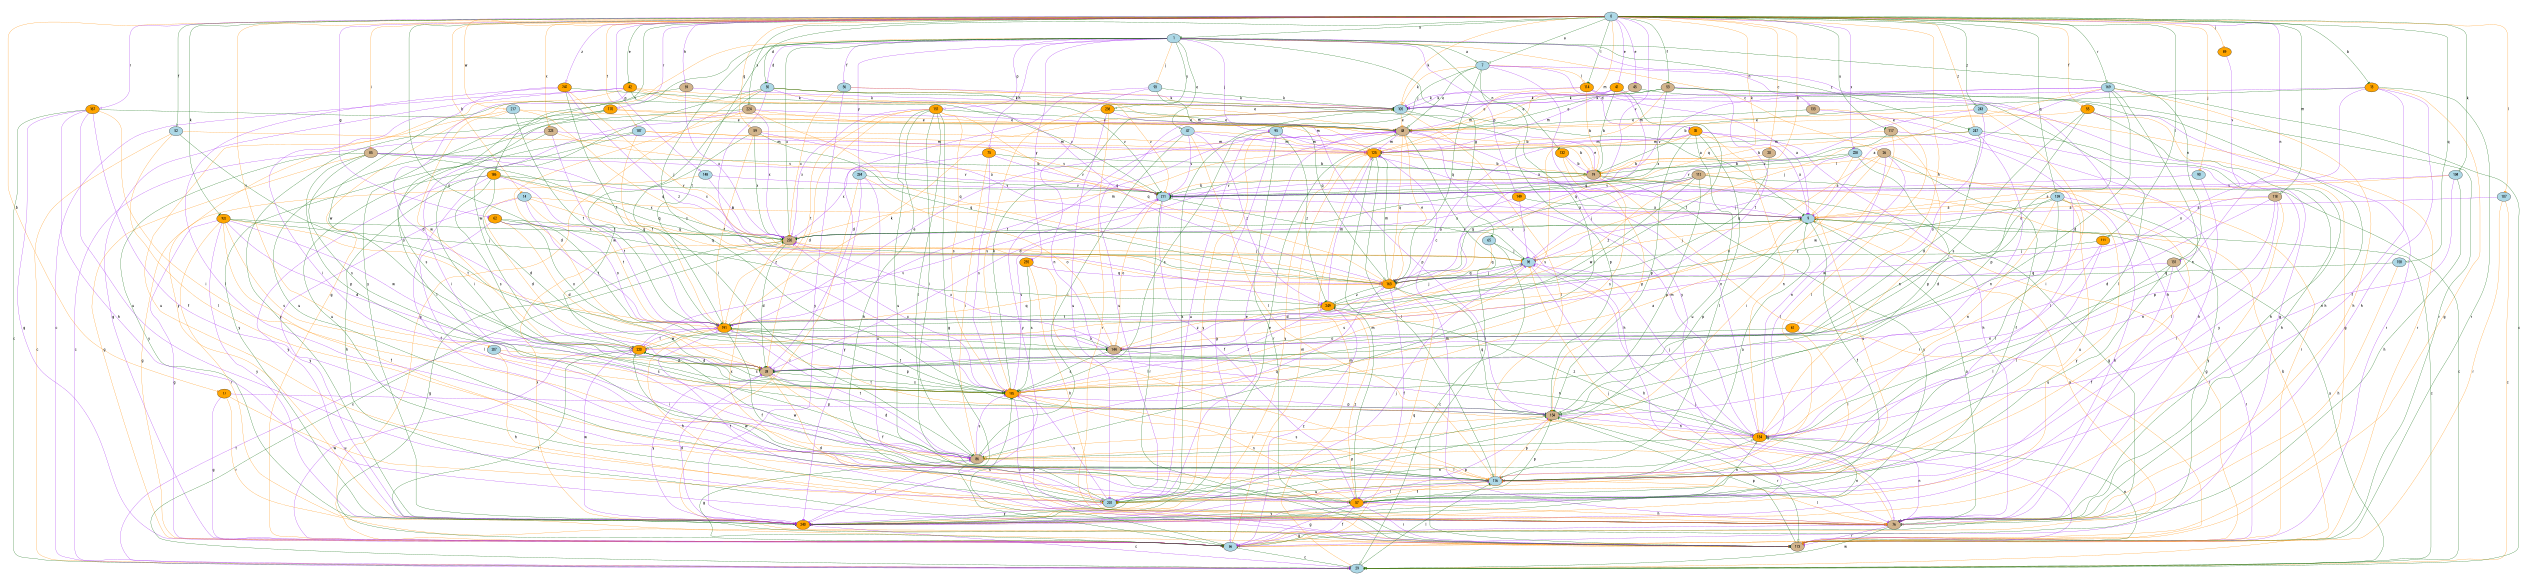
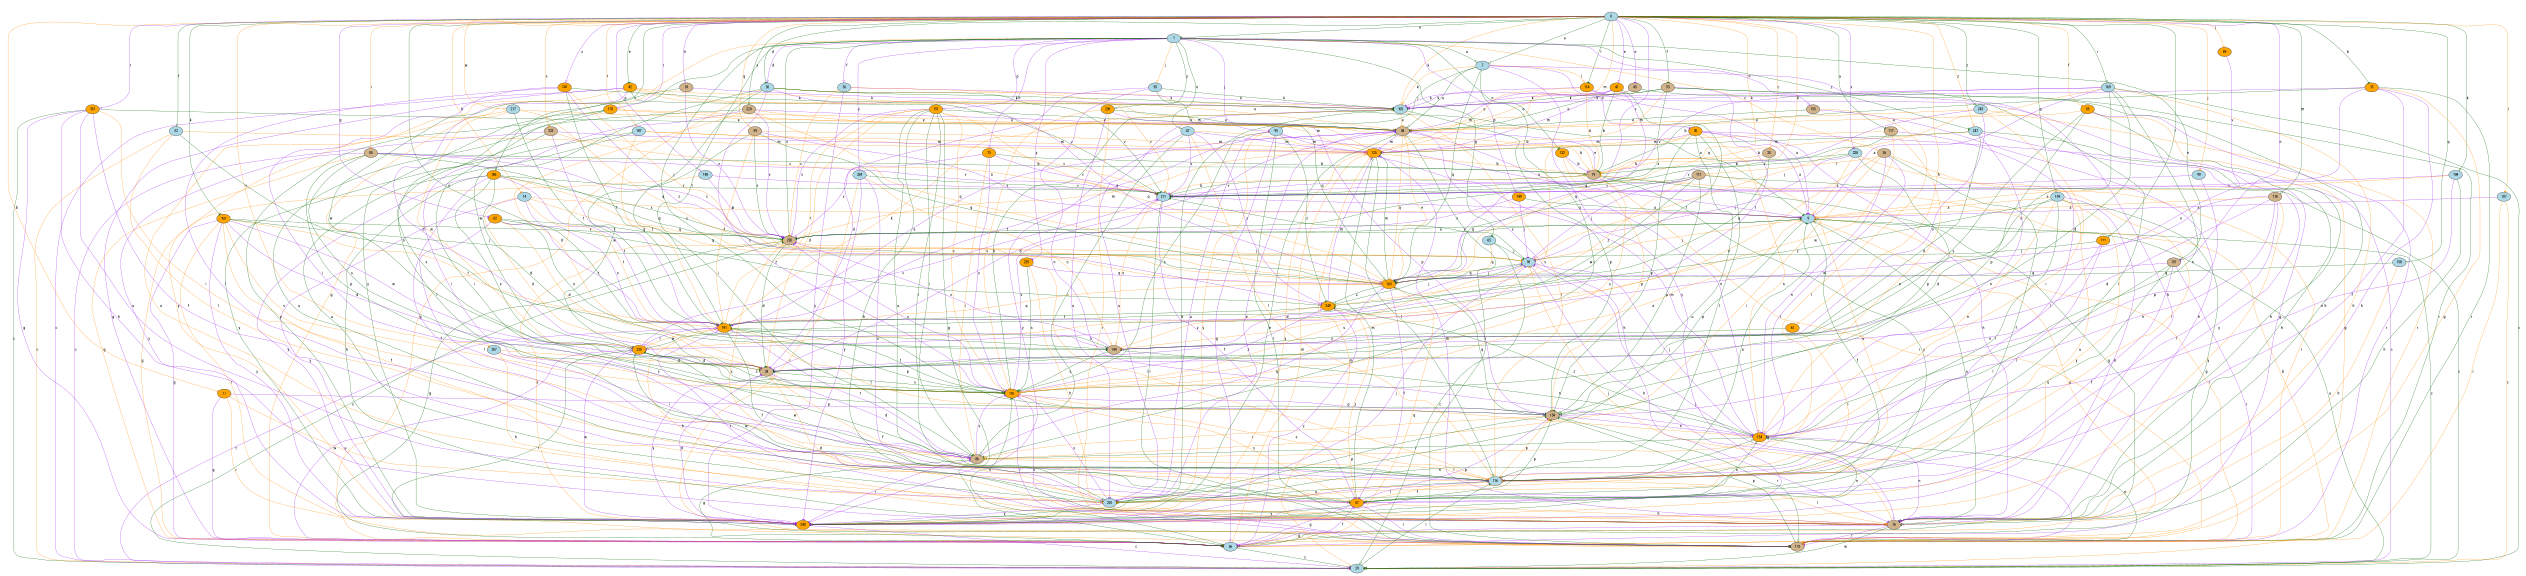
edge "35" -> "144": now "35" -> "29"
edge "85" -> "240": color darkgreen -> purple
